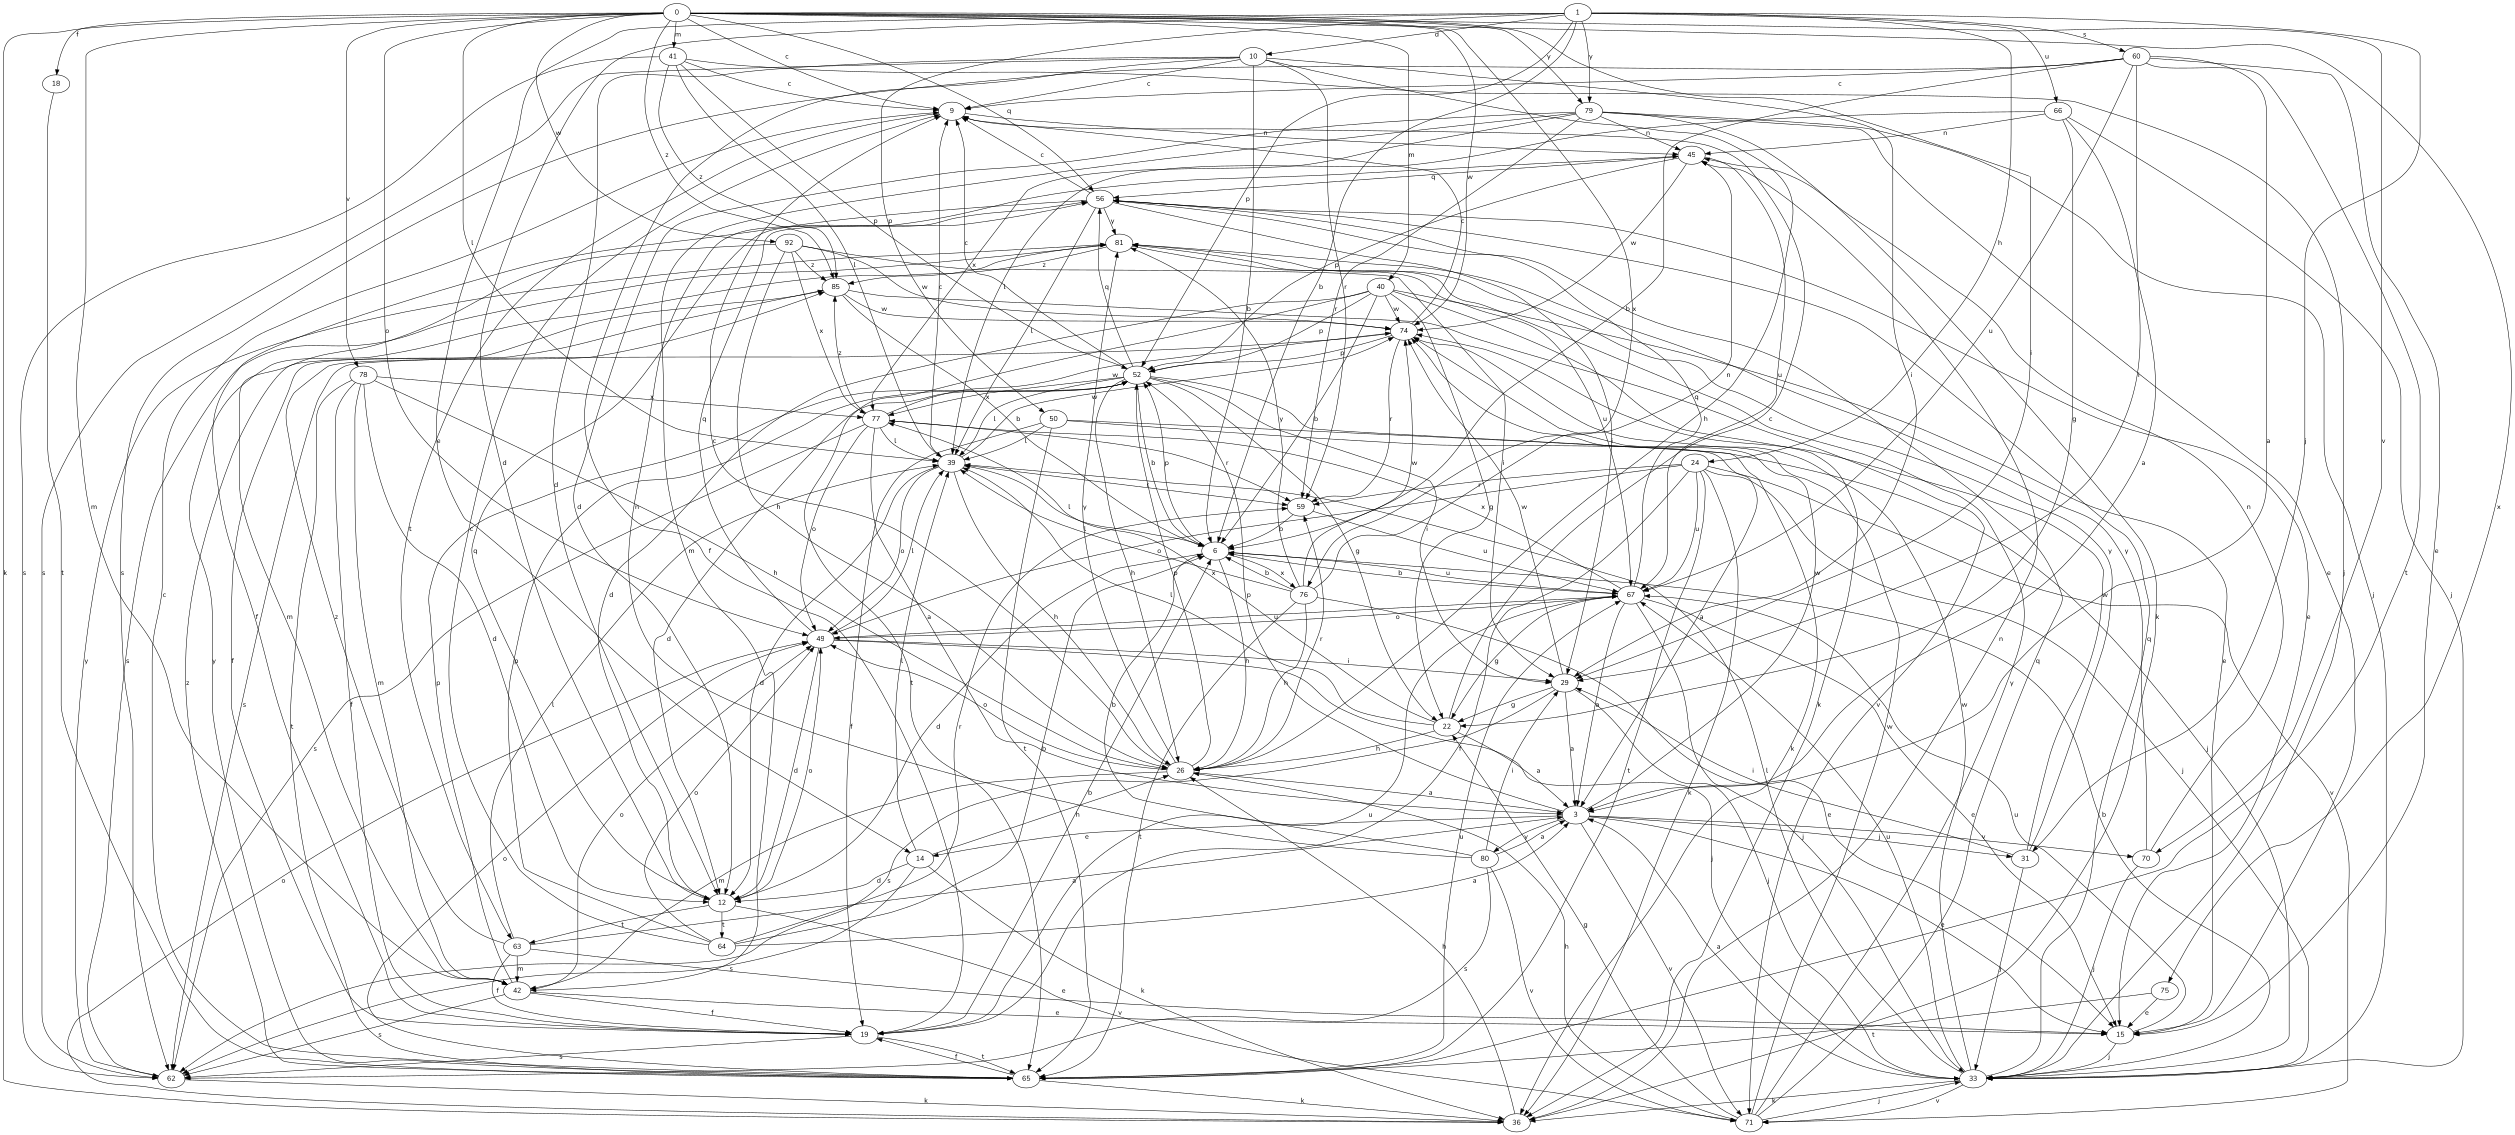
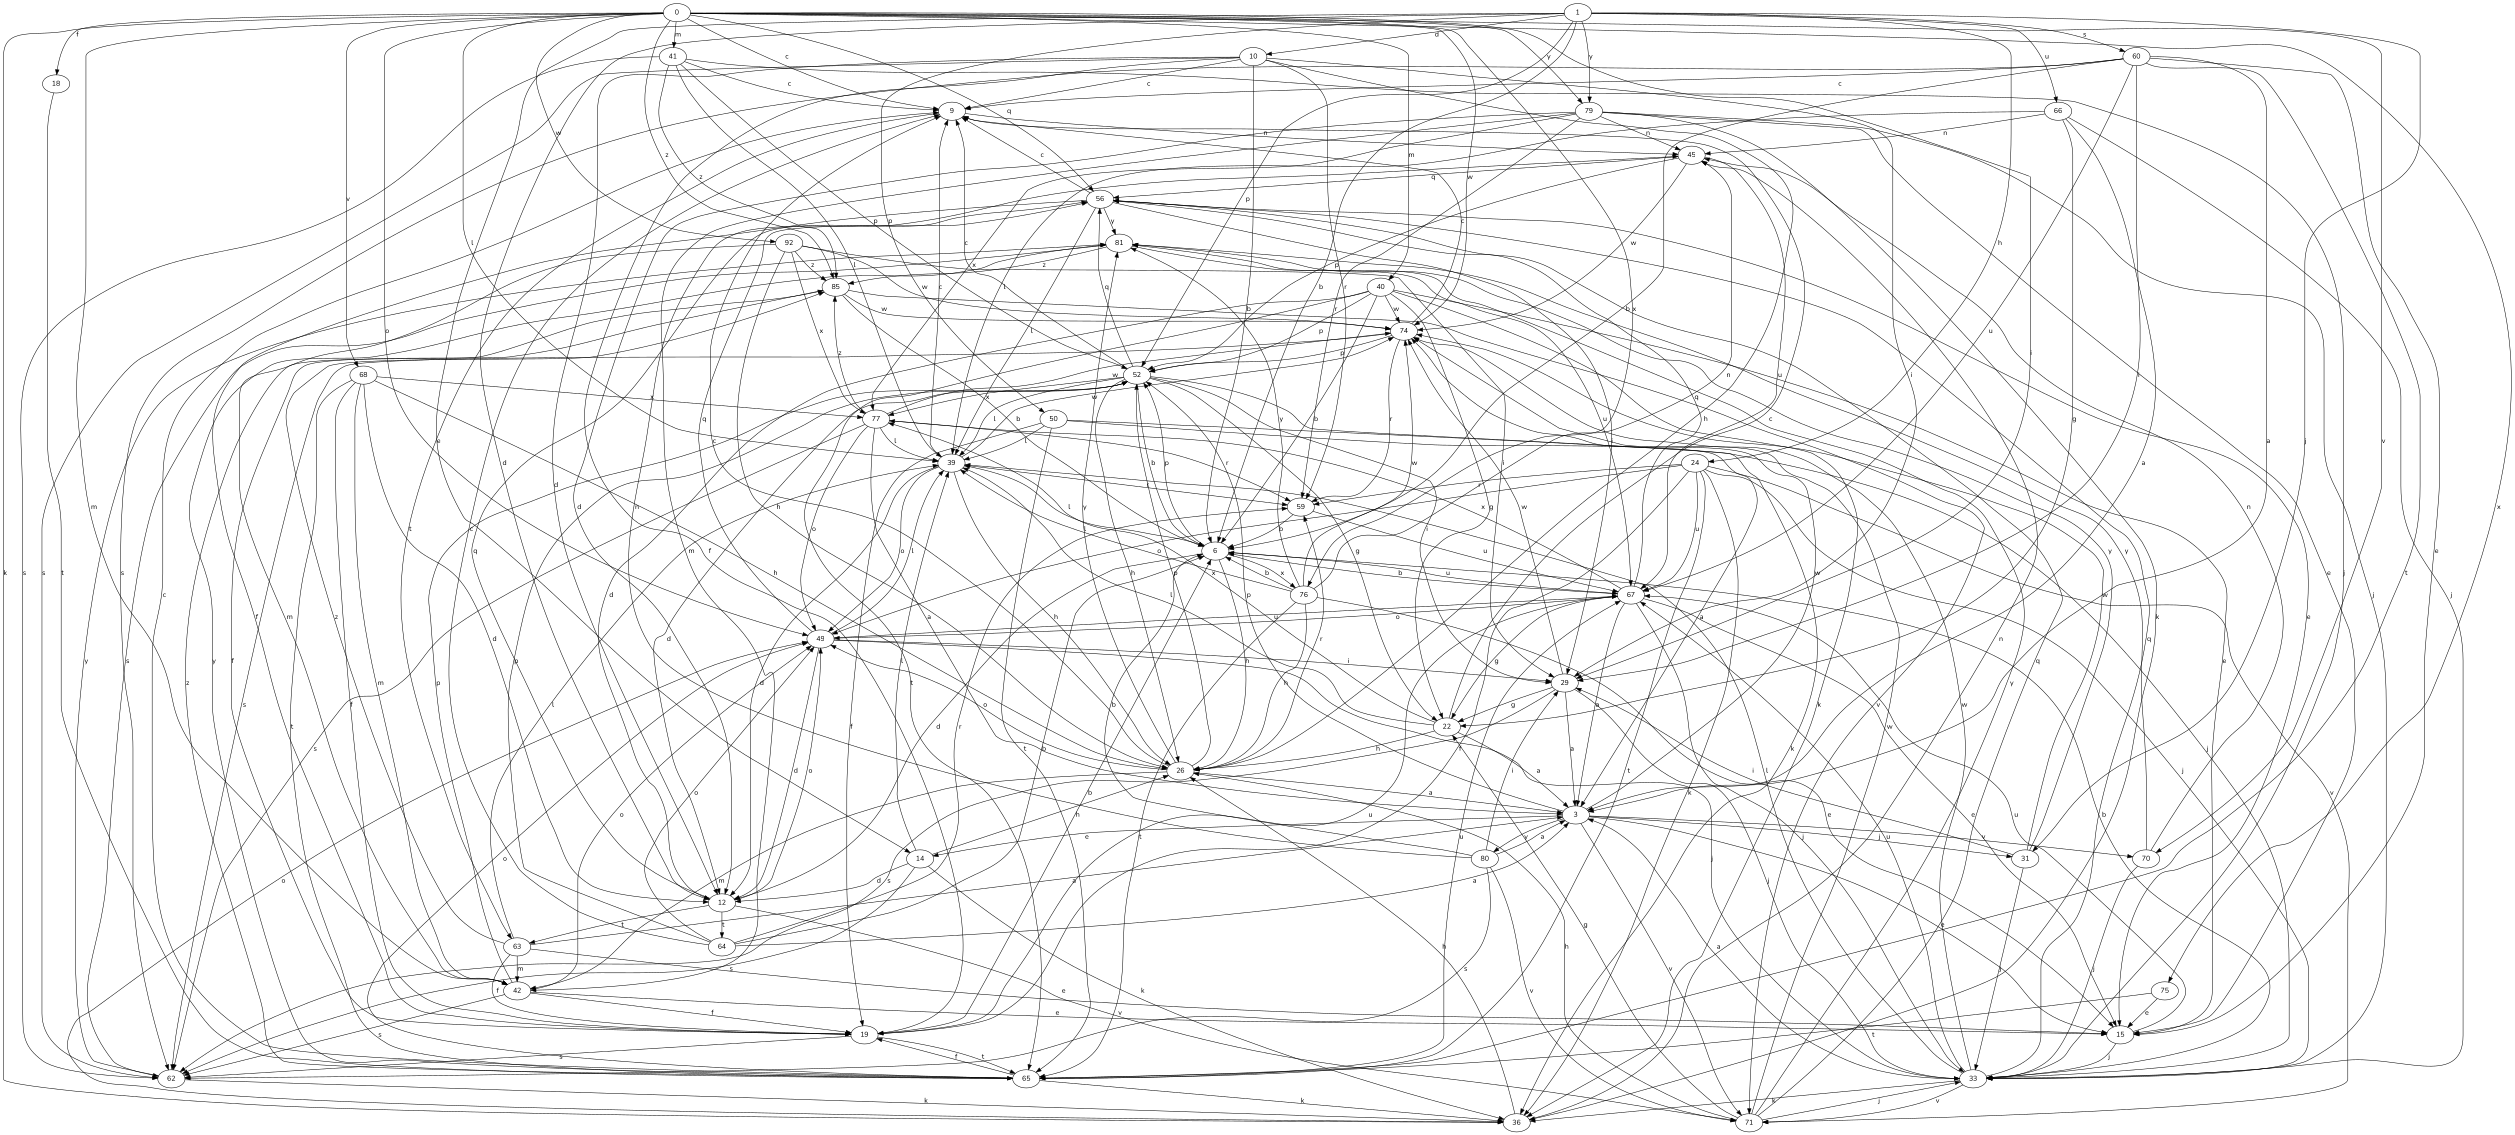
node "78": label "78" -> "68"
